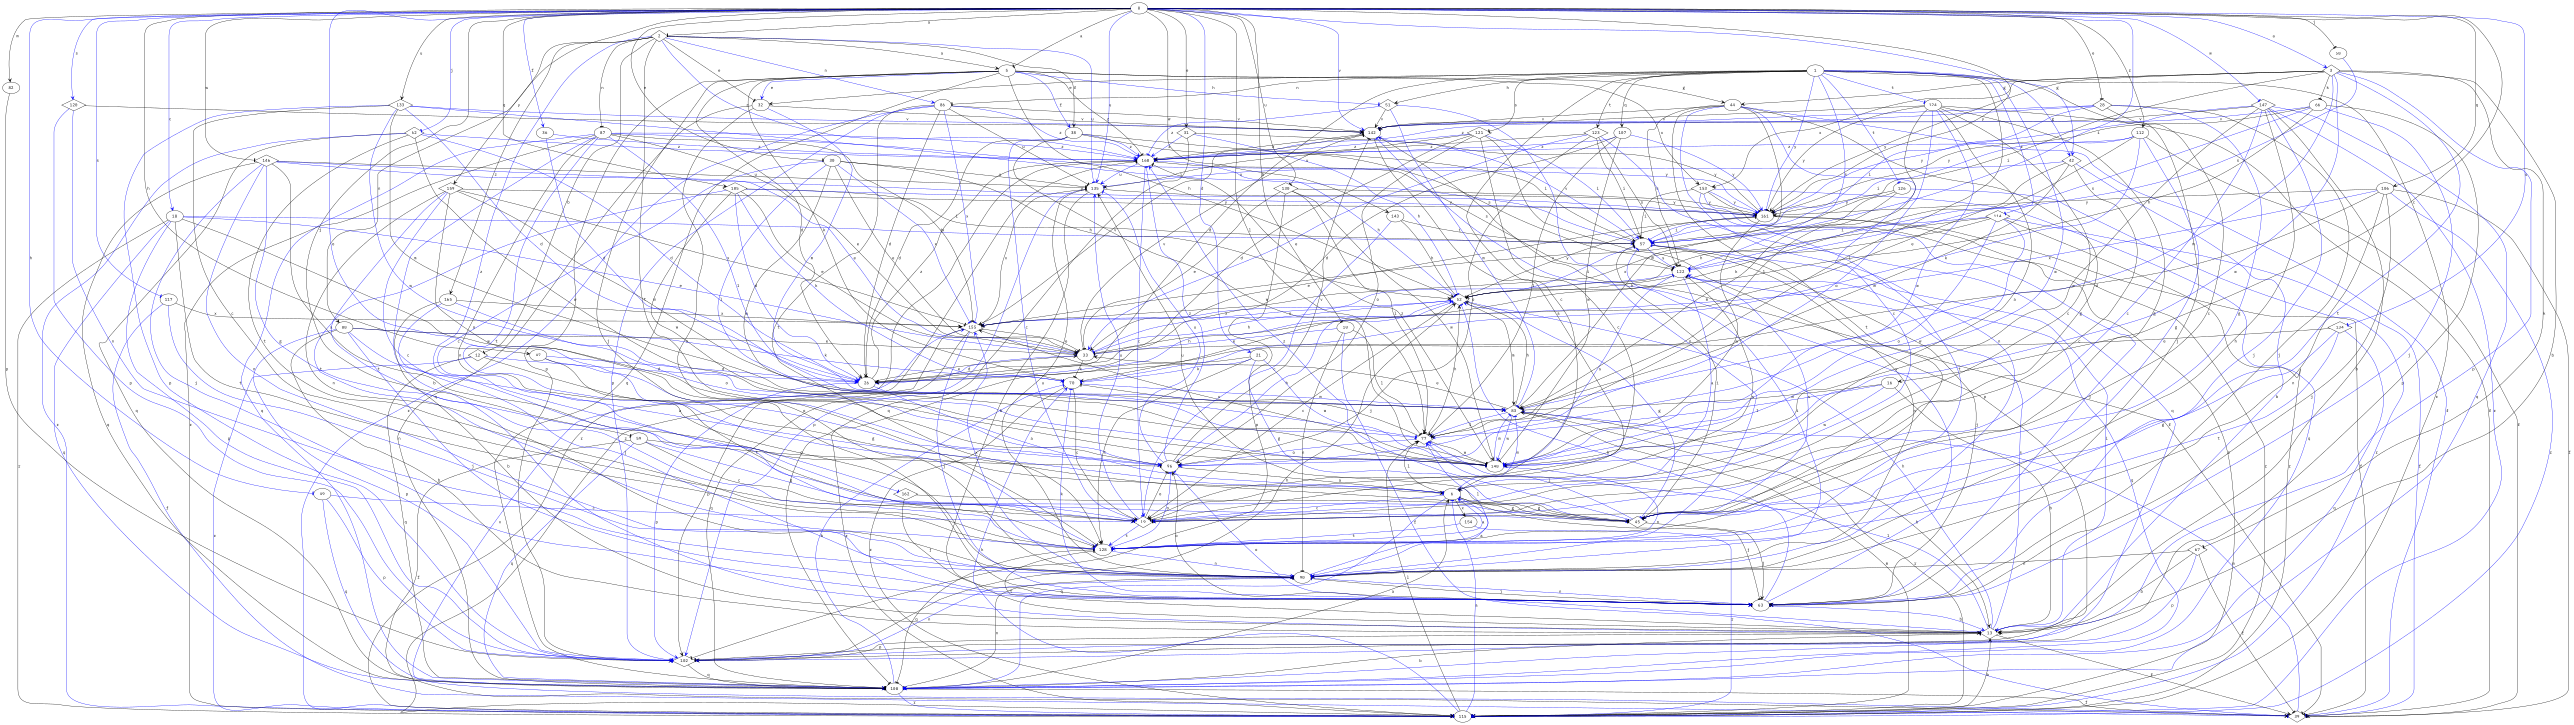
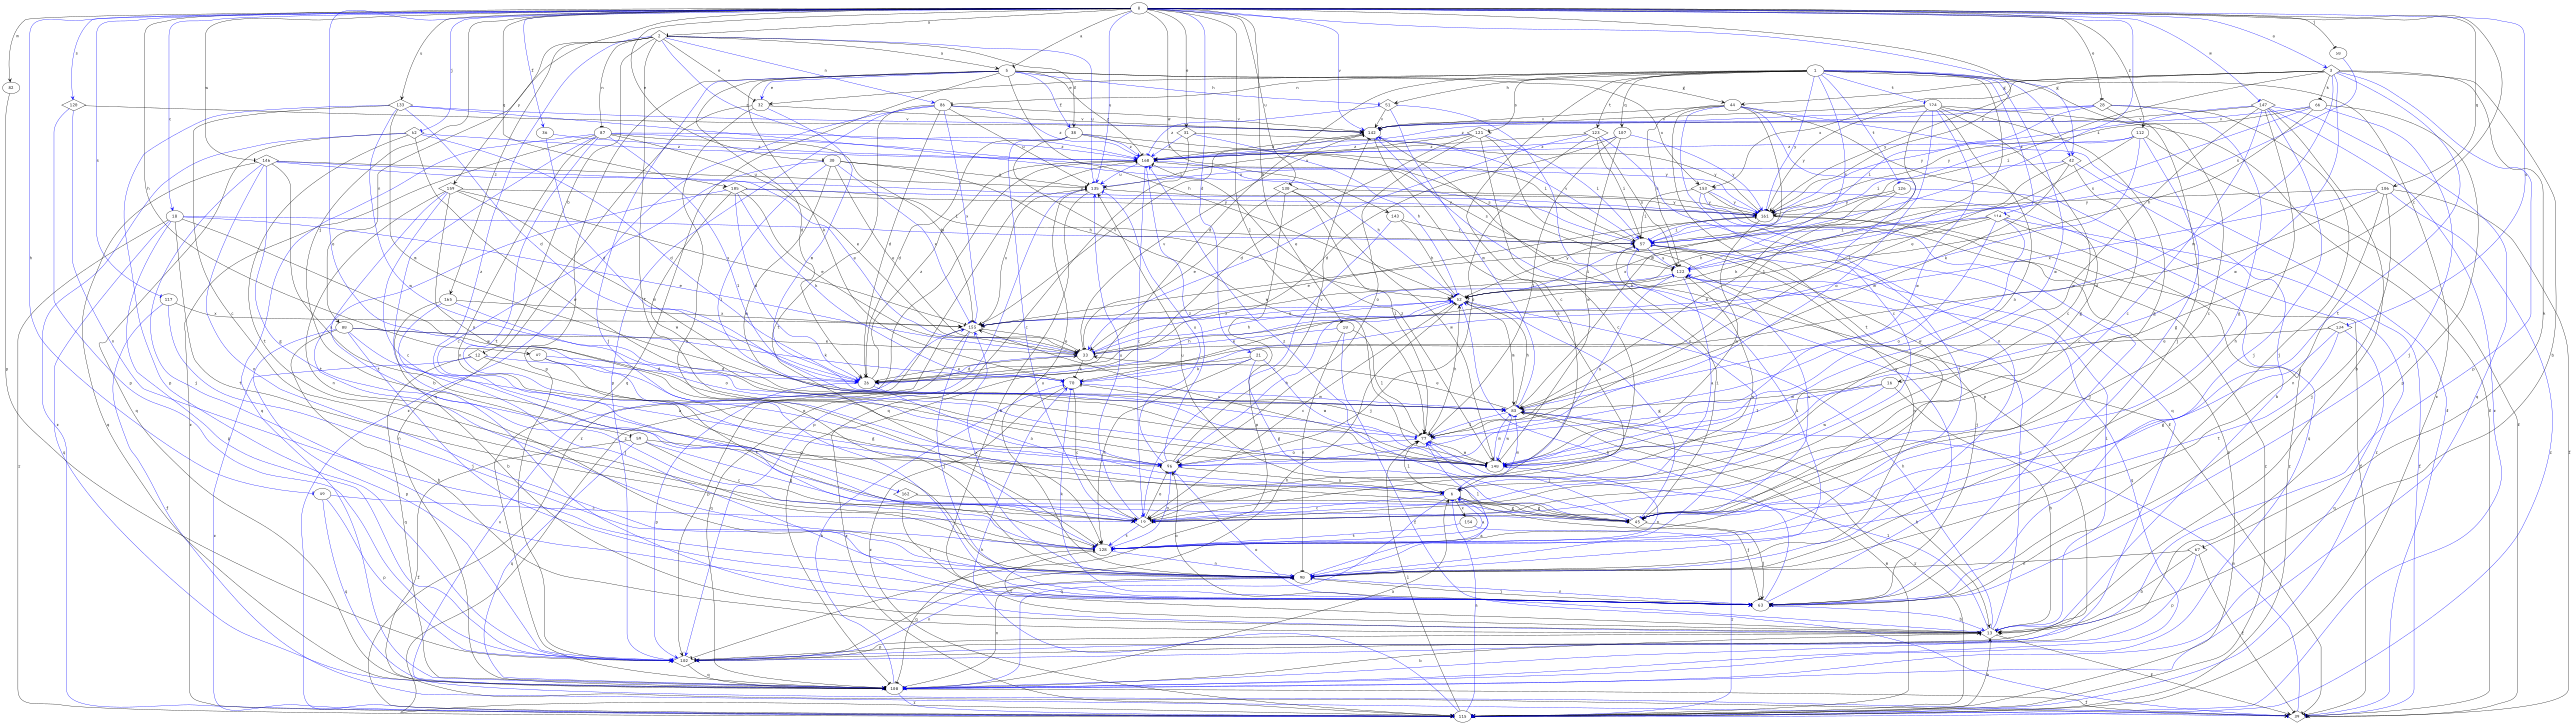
edge "5" -> "63": color black -> blue
edge "102" -> "52": arrowhead vee -> tee
